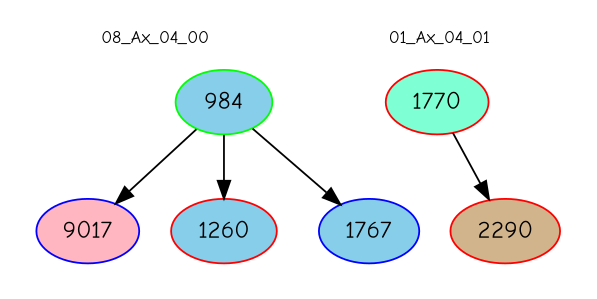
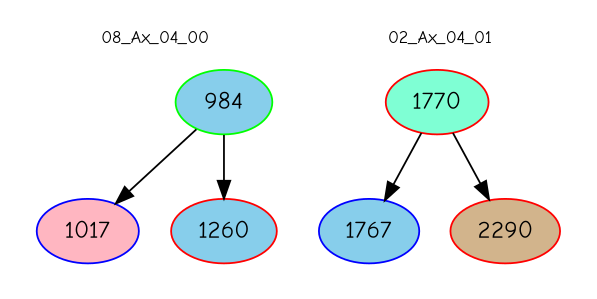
cluster "01_Ax_04_01": label "01_Ax_04_01" -> "02_Ax_04_01"
edge "984" -> "1767": now "1770" -> "1767"
node "9017": label "9017" -> "1017"
